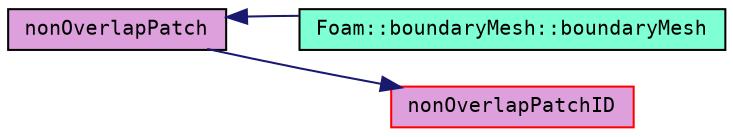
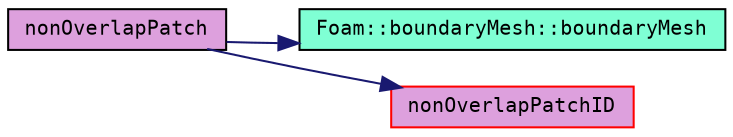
edge "Foam::boundaryMesh::boundaryMesh" -> "nonOverlapPatch": reversed
